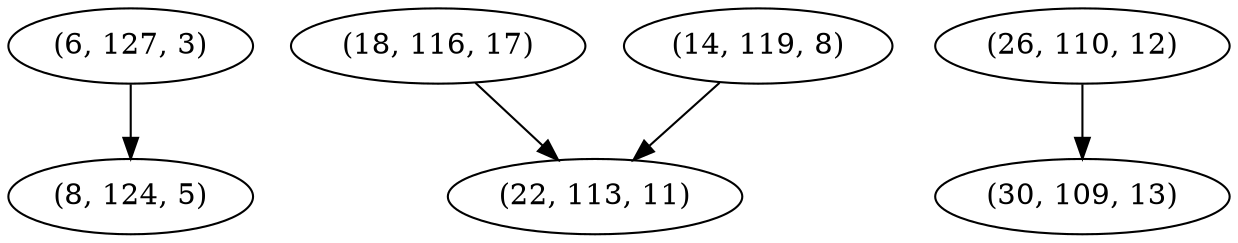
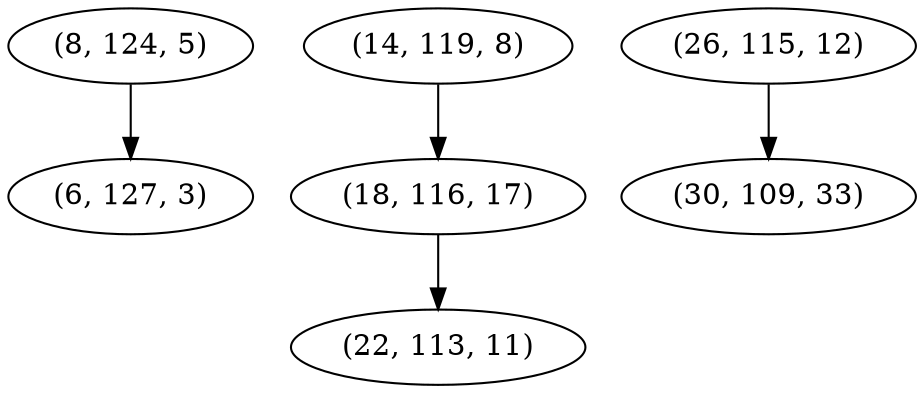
node "(26, 110, 12)": label "(26, 110, 12)" -> "(26, 115, 12)"
edge "(6, 127, 3)" -> "(8, 124, 5)": reversed
edge "(14, 119, 8)" -> "(22, 113, 11)": now "(14, 119, 8)" -> "(18, 116, 17)"
node "(30, 109, 13)": label "(30, 109, 13)" -> "(30, 109, 33)"
